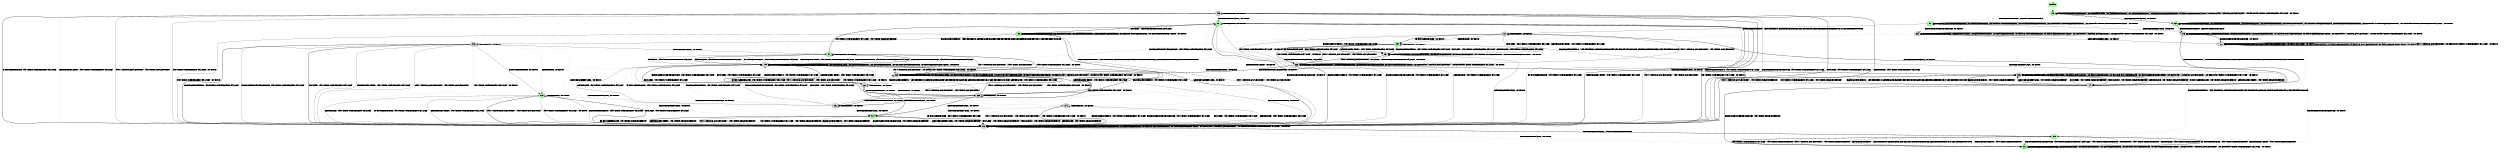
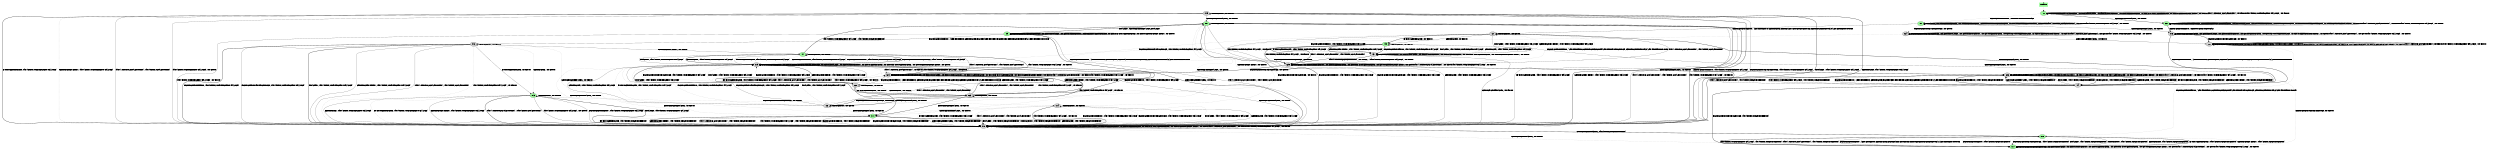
edge "s2" -> "s4": label "CHANGE_CIPHER_SPEC / TIMEOUT" -> "ERROR_CIPHER_SPEC / TIMEOUT"
